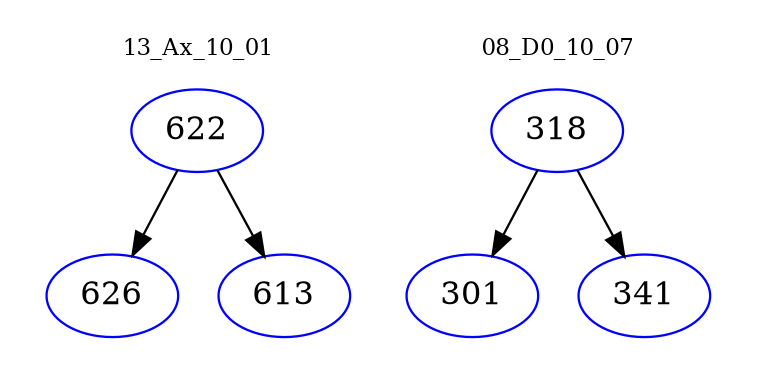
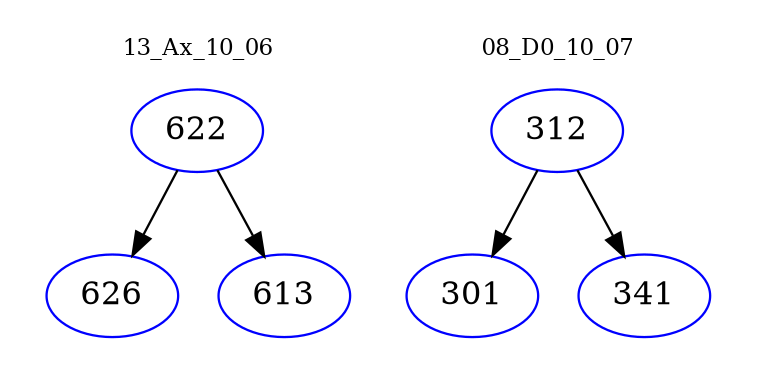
cluster "13_Ax_10_01": label "13_Ax_10_01" -> "13_Ax_10_06"
node "318": label "318" -> "312"
